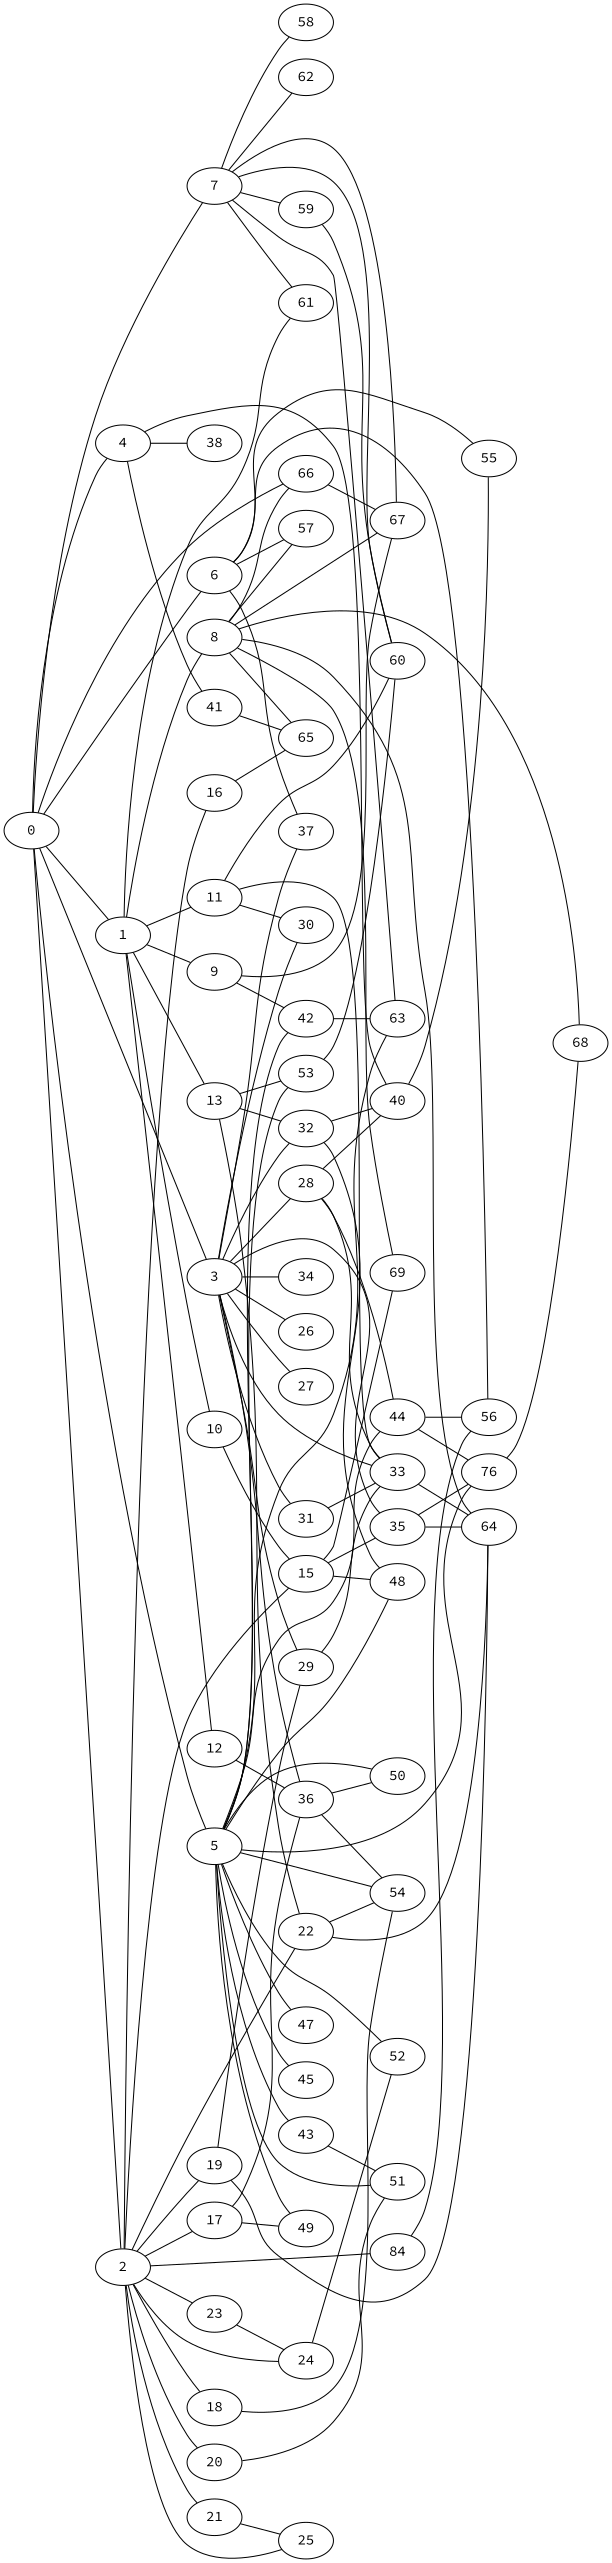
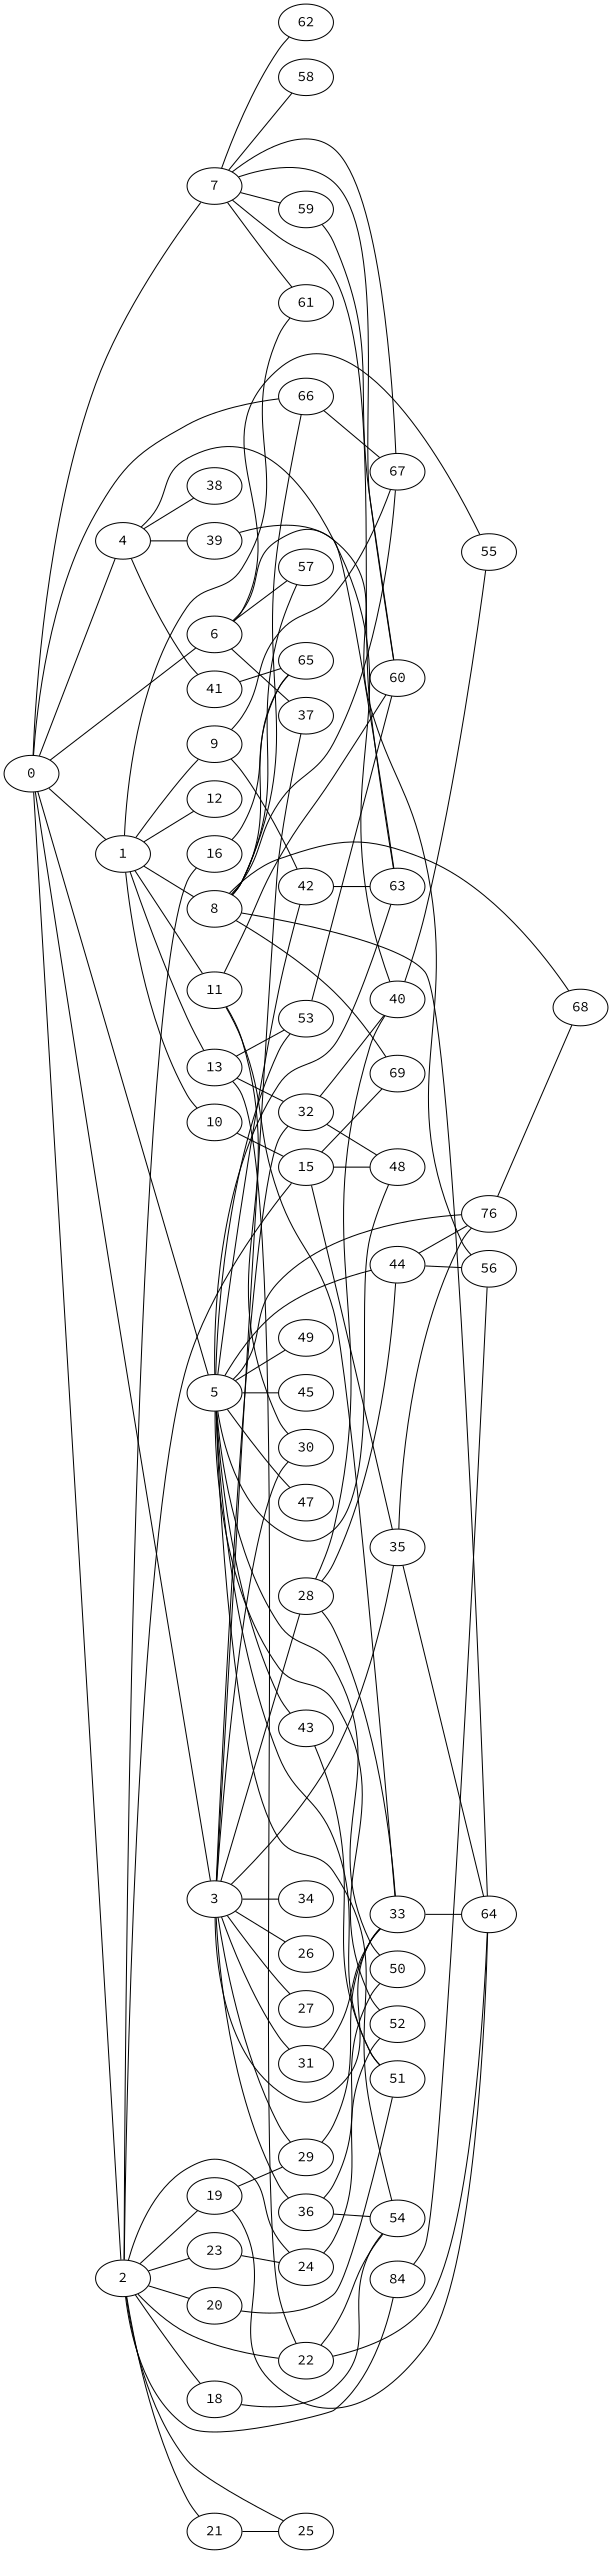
node "39": added
edge "12" -- "36": removed
node "17": removed
